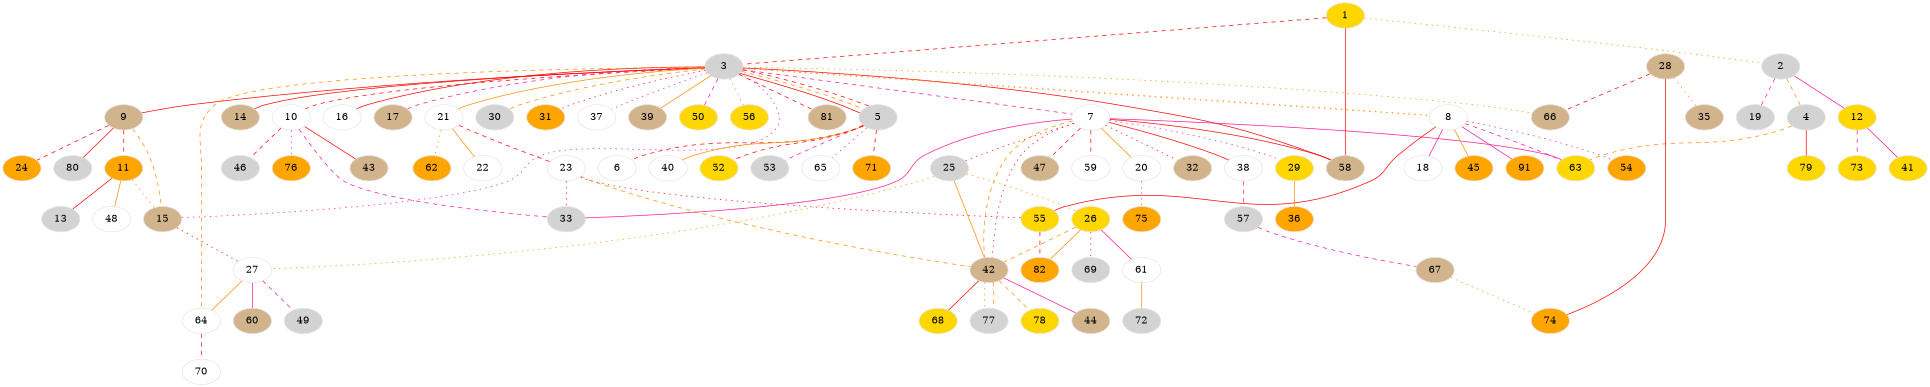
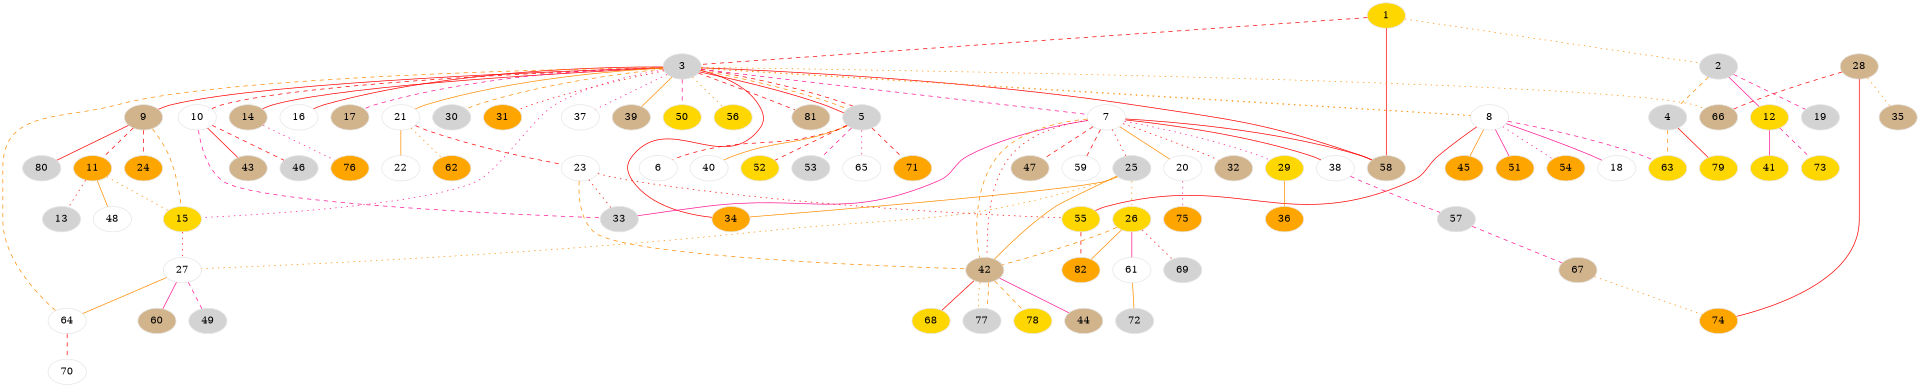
edge "7" -- "63": removed
edge "10" -- "76": now "14" -- "76"
node "91": label "91" -> "51"
edge "11" -- "13": style solid -> dotted
node "15": fillcolor tan -> gold
node "34": added
